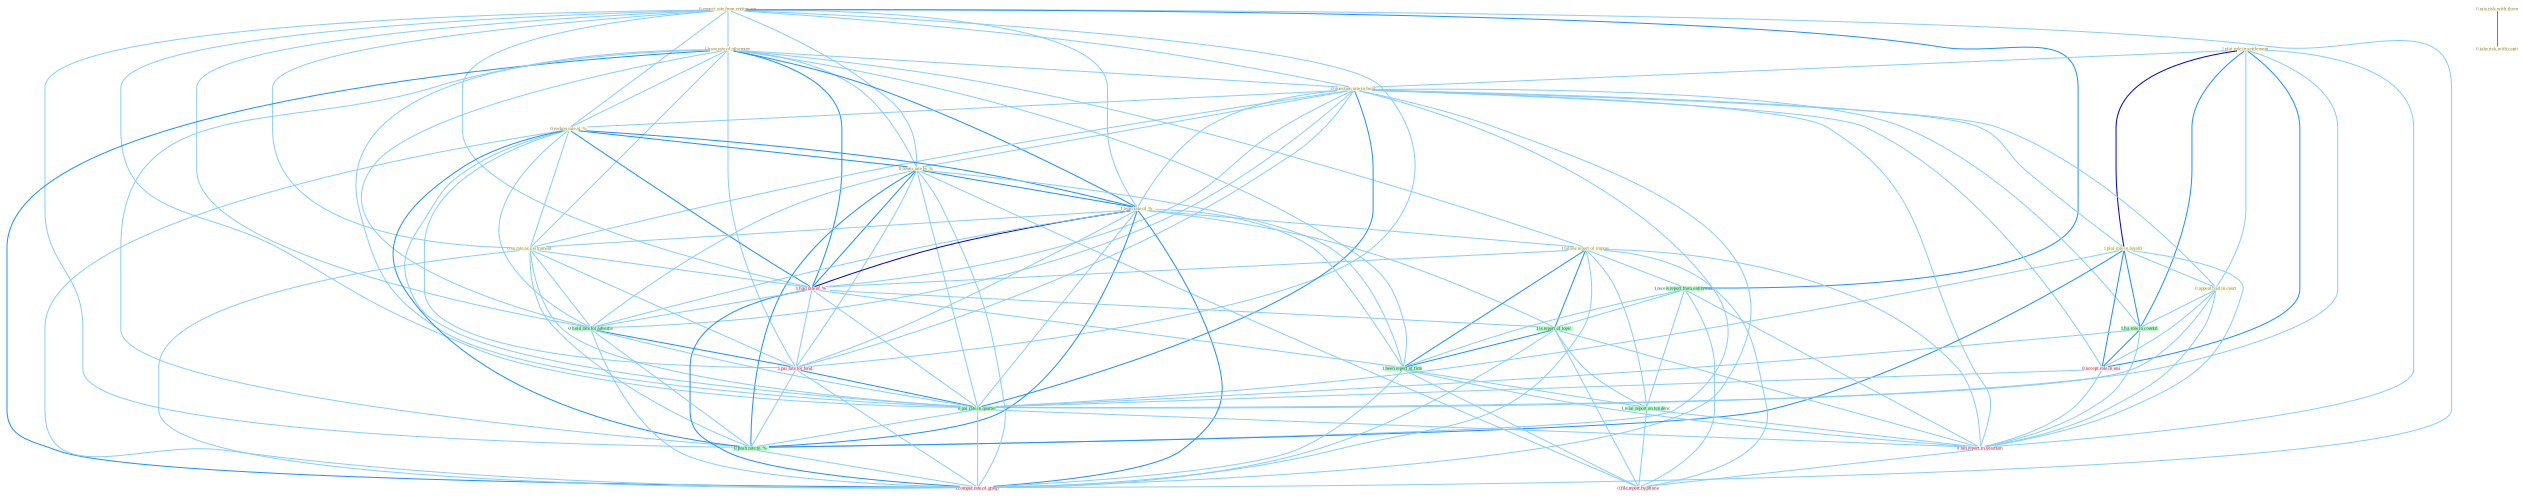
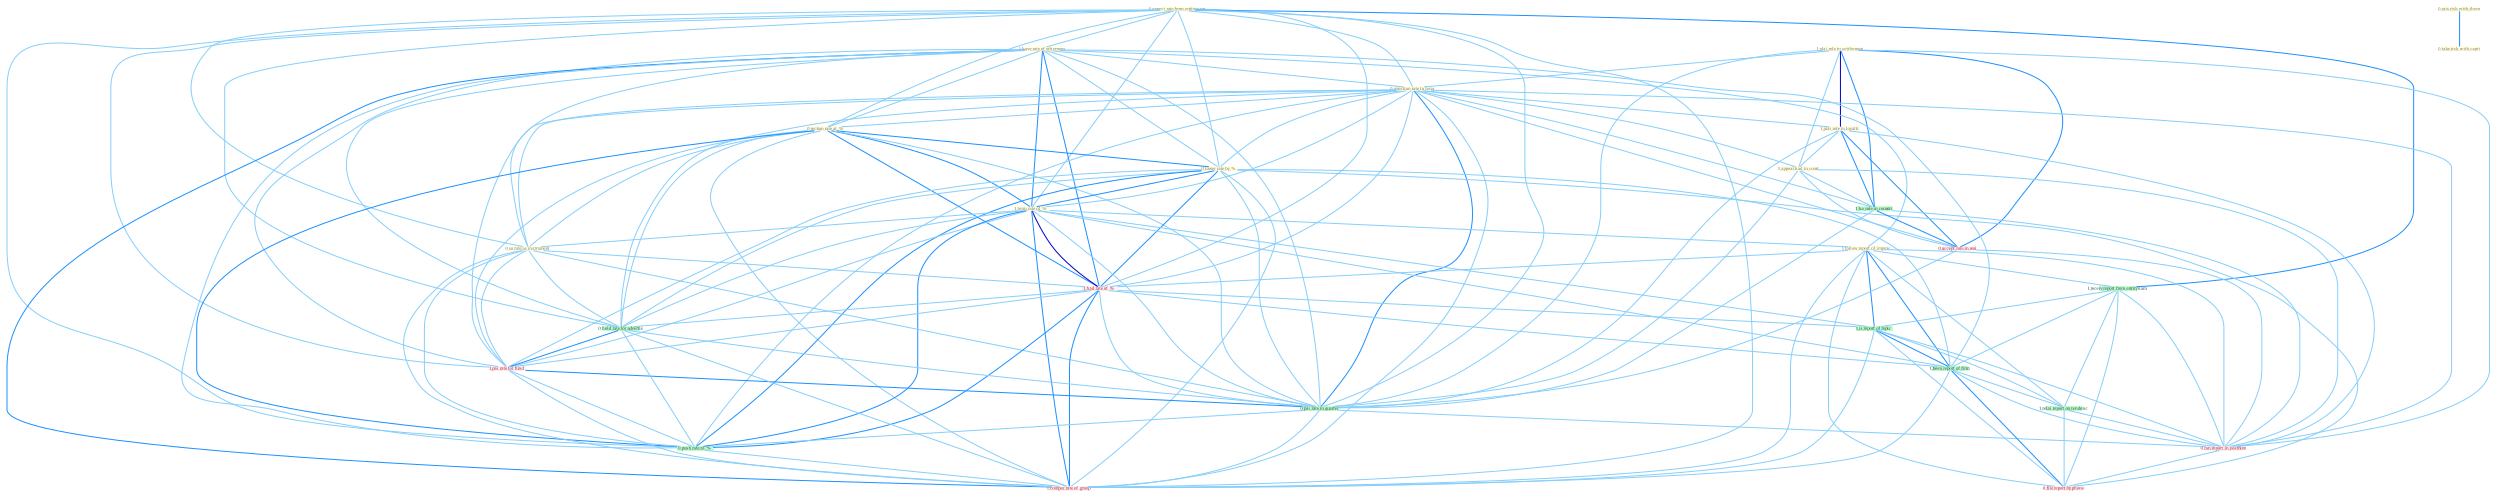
edge "1_plai_role_in_loyalti" -- "0_push_rate_to_%": now "1_had_rate_of_%" -- "0_push_rate_to_%"
edge "1_been_report_of_firm" -- "0_file_report_by_phone": color #87cefa -> #1e90ff
